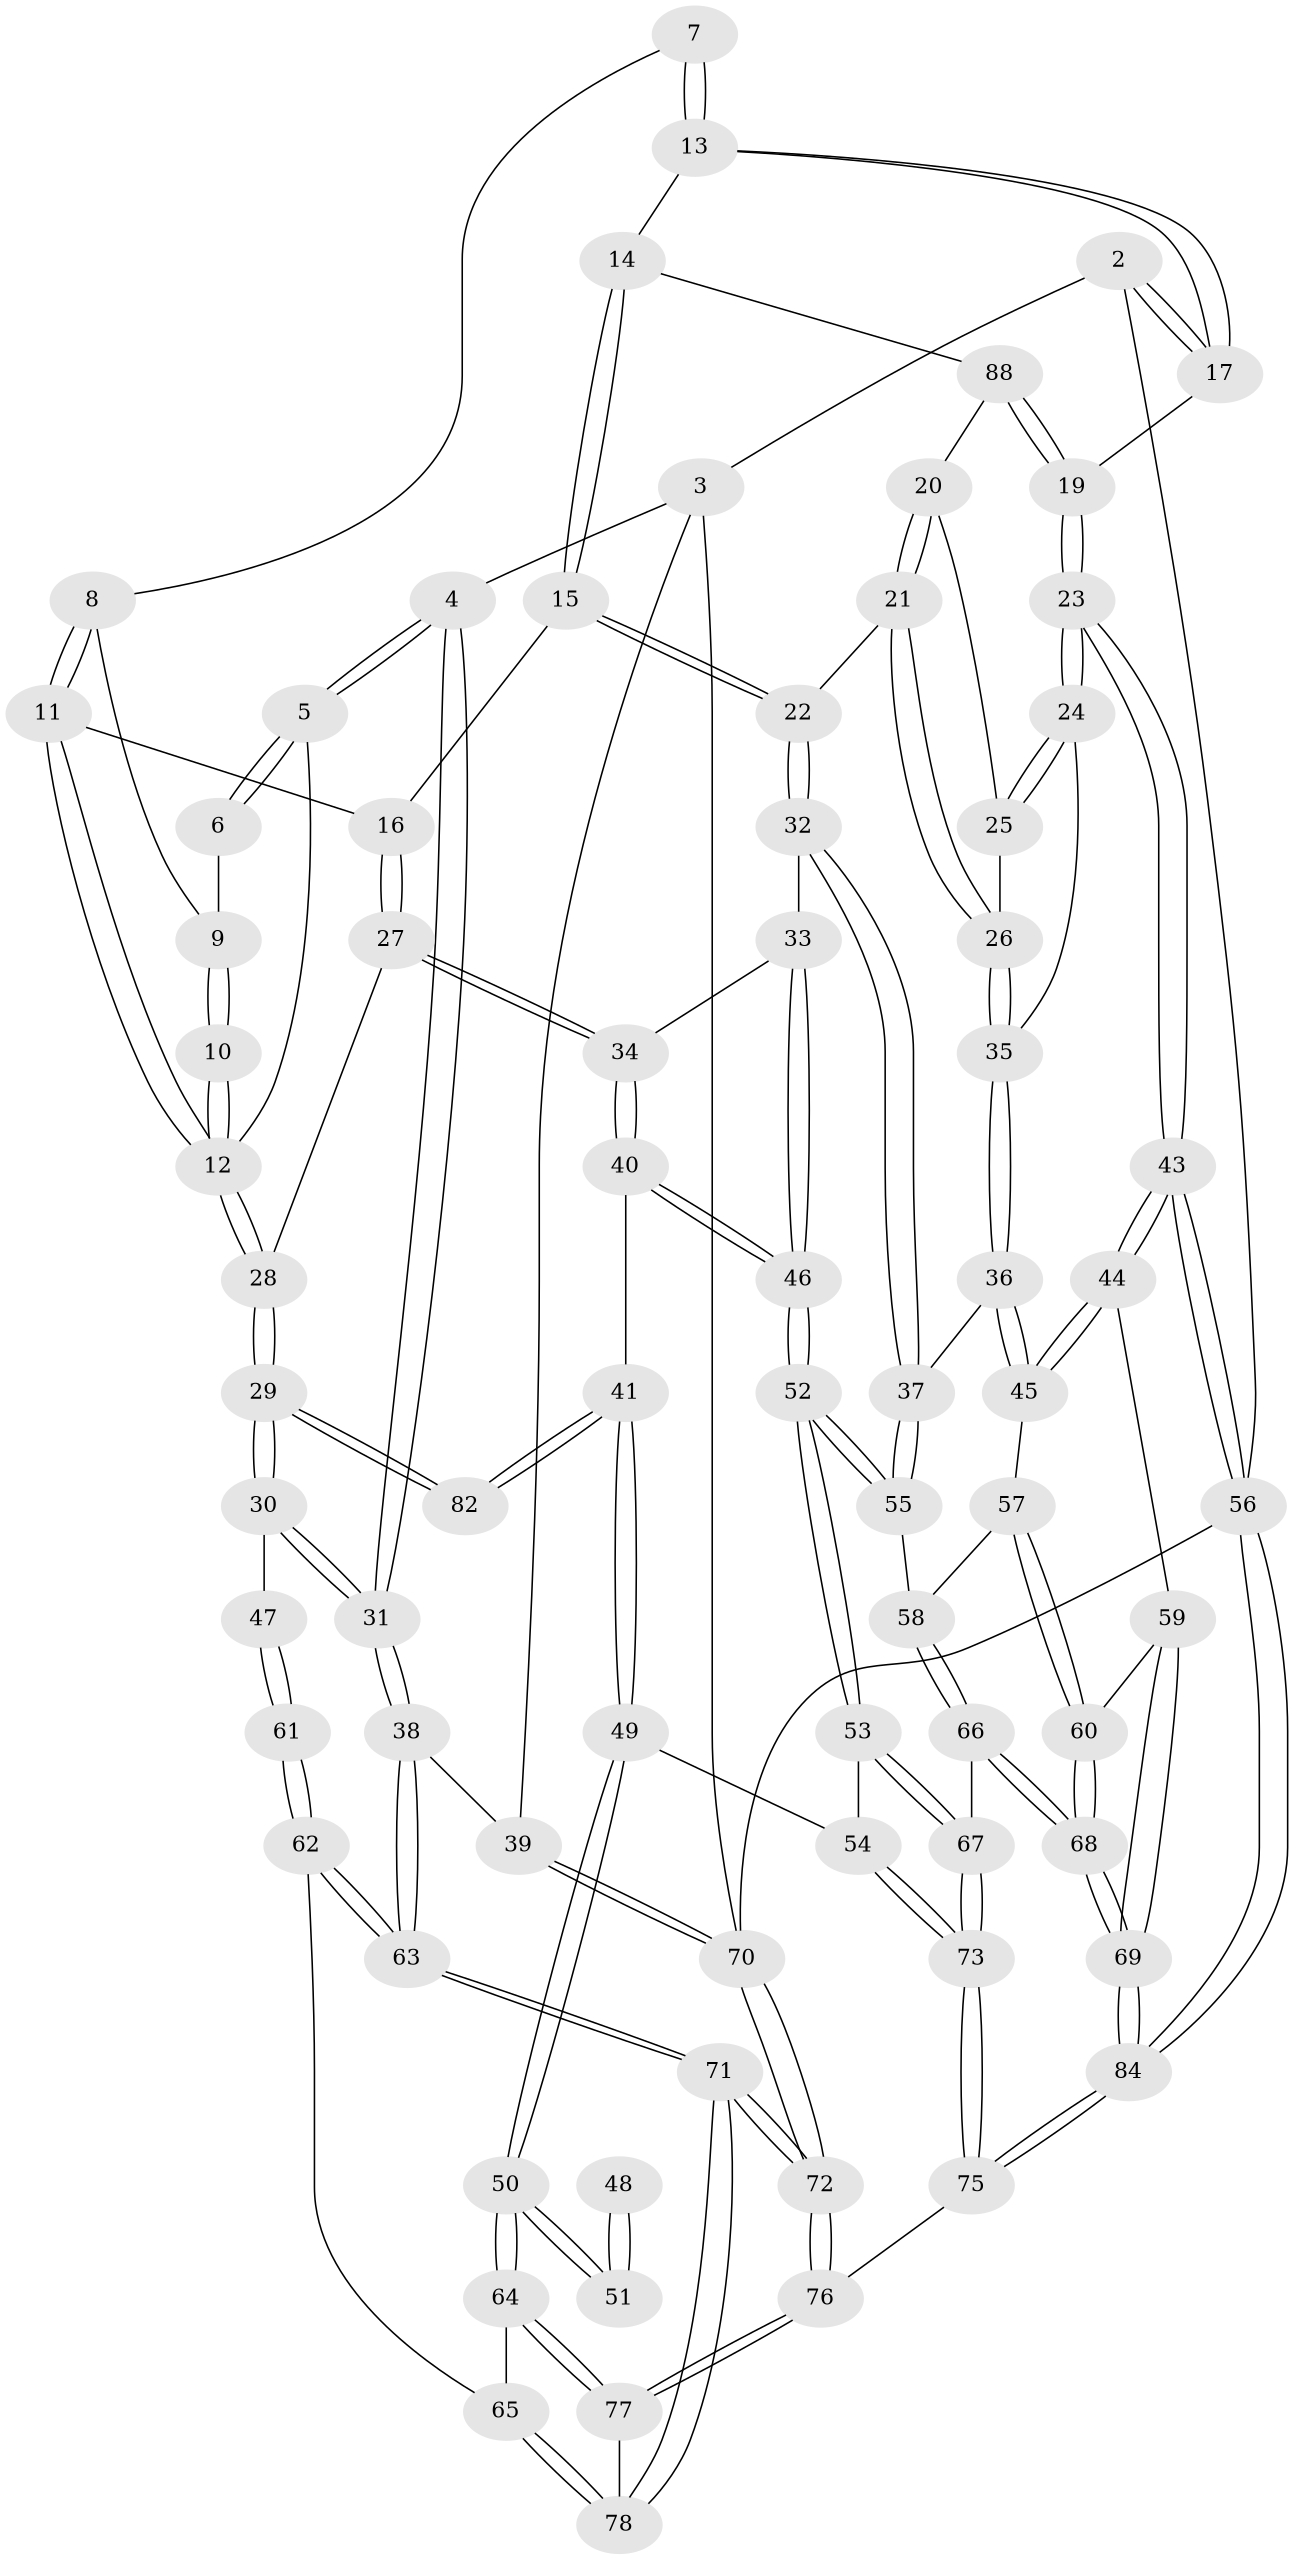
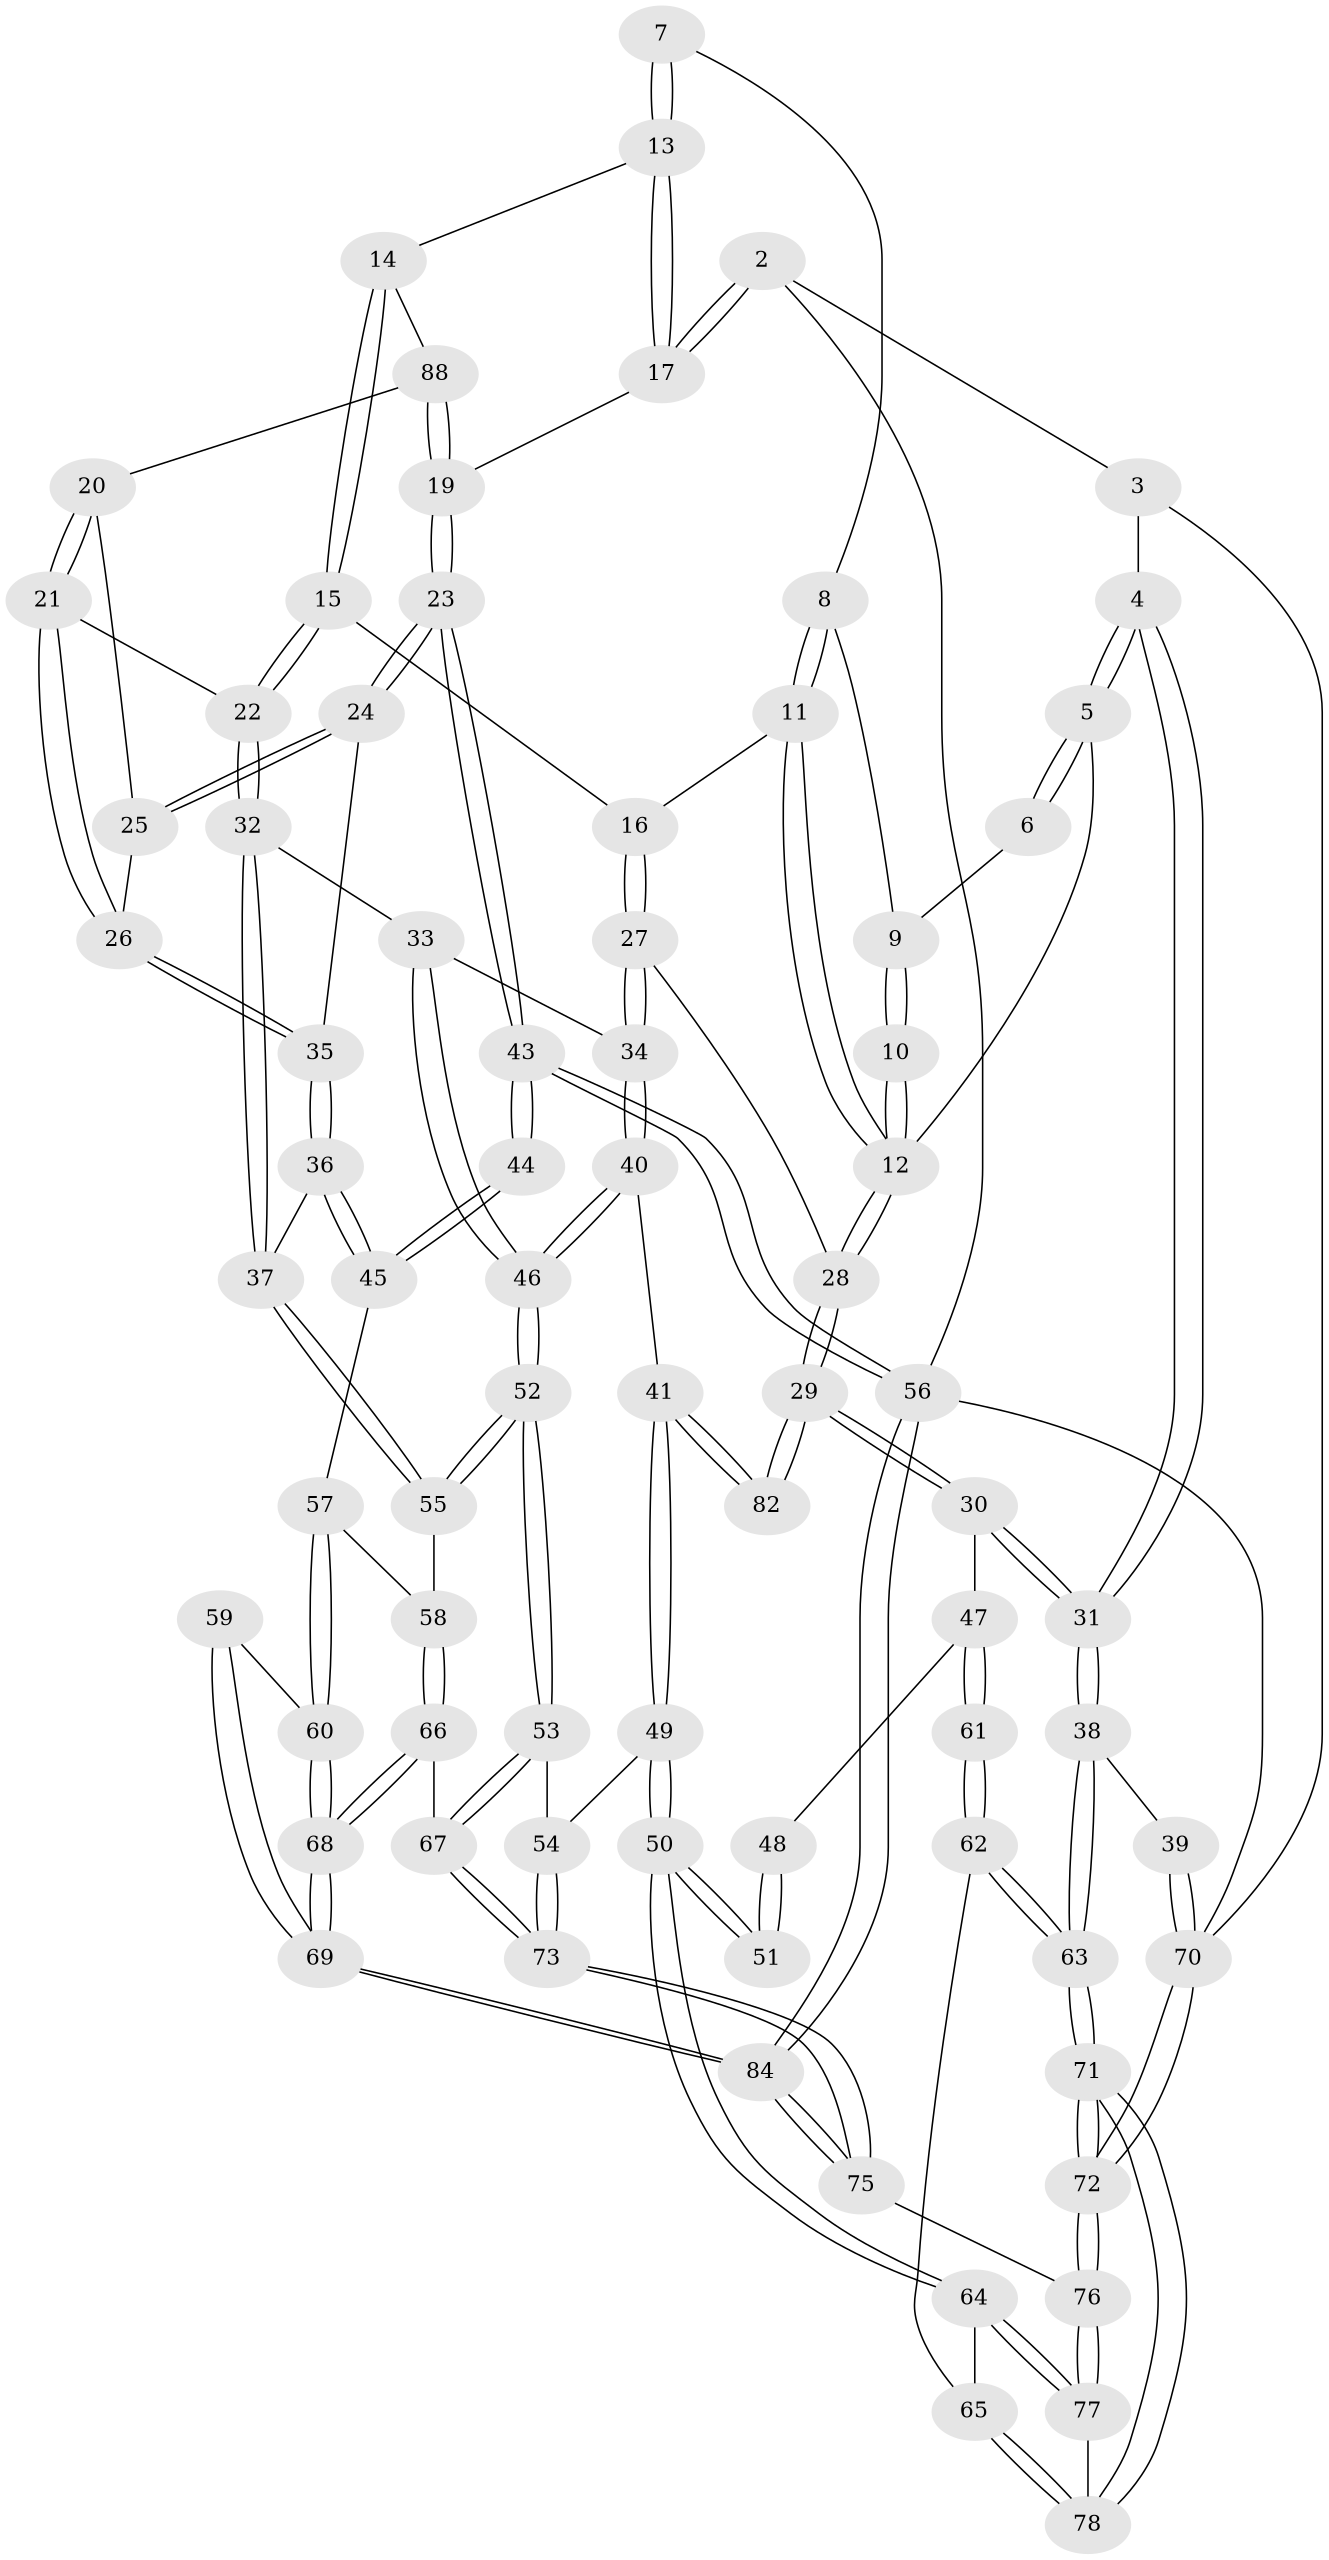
edge "3" -- "39": removed
edge "44" -- "59": removed
edge "47" -- "48": added
